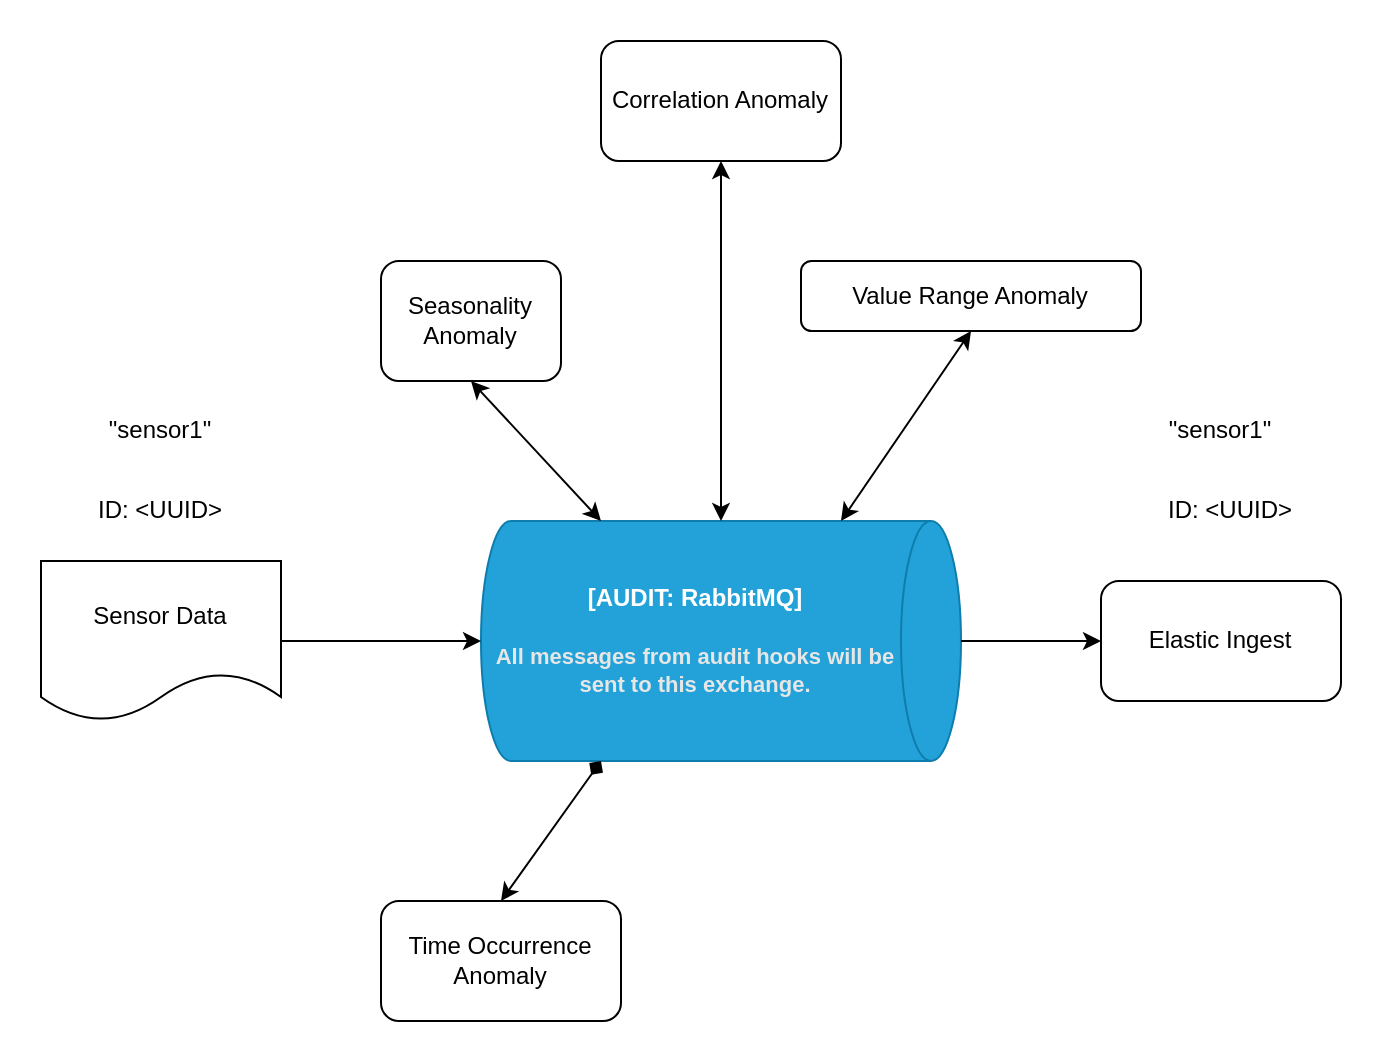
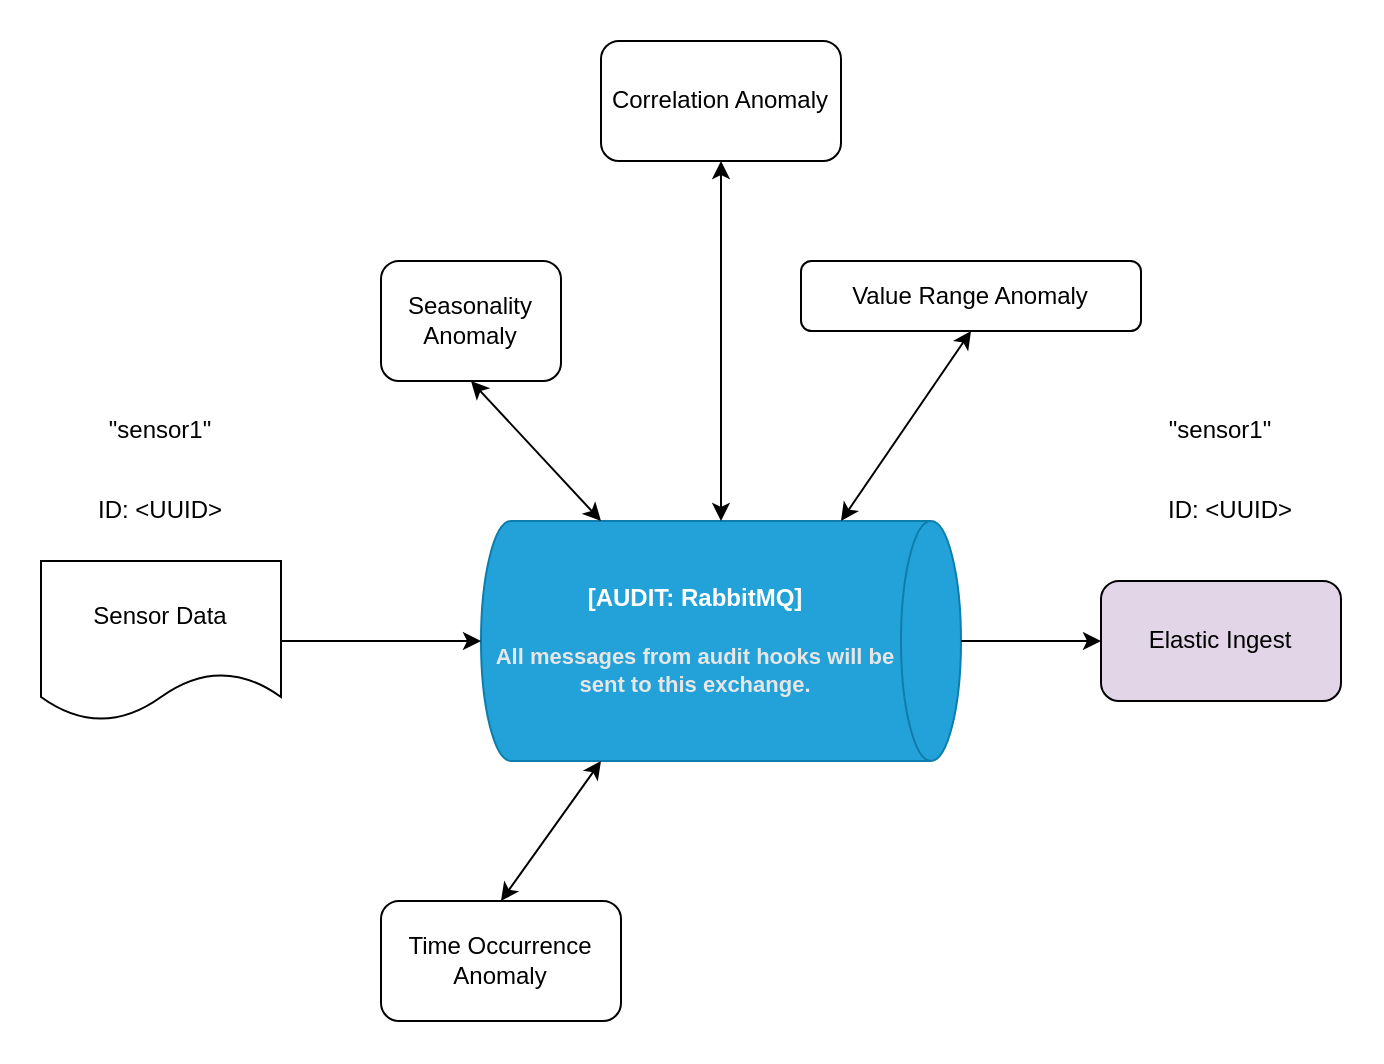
node "Elastic Ingest": fillcolor #ffffff -> #e1d5e7
edge "[AUDIT: RabbitMQ] All messages from audit hooks will be sent to this exchange." -- "Time Occurrence Anomaly": arrowhead diamond -> classic
